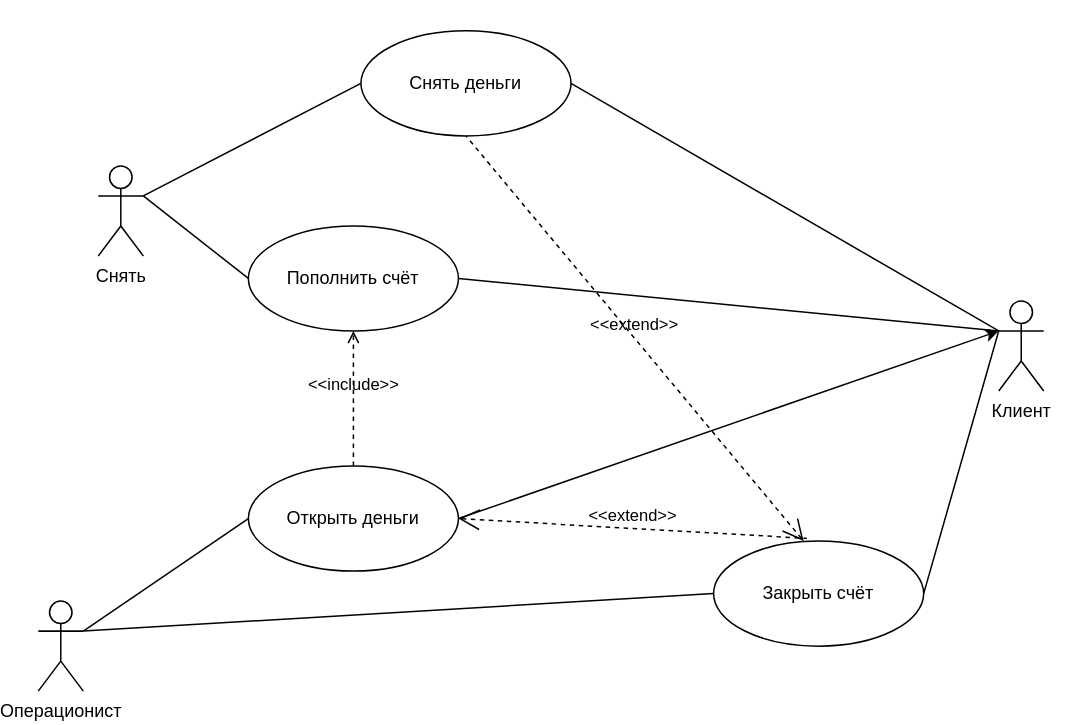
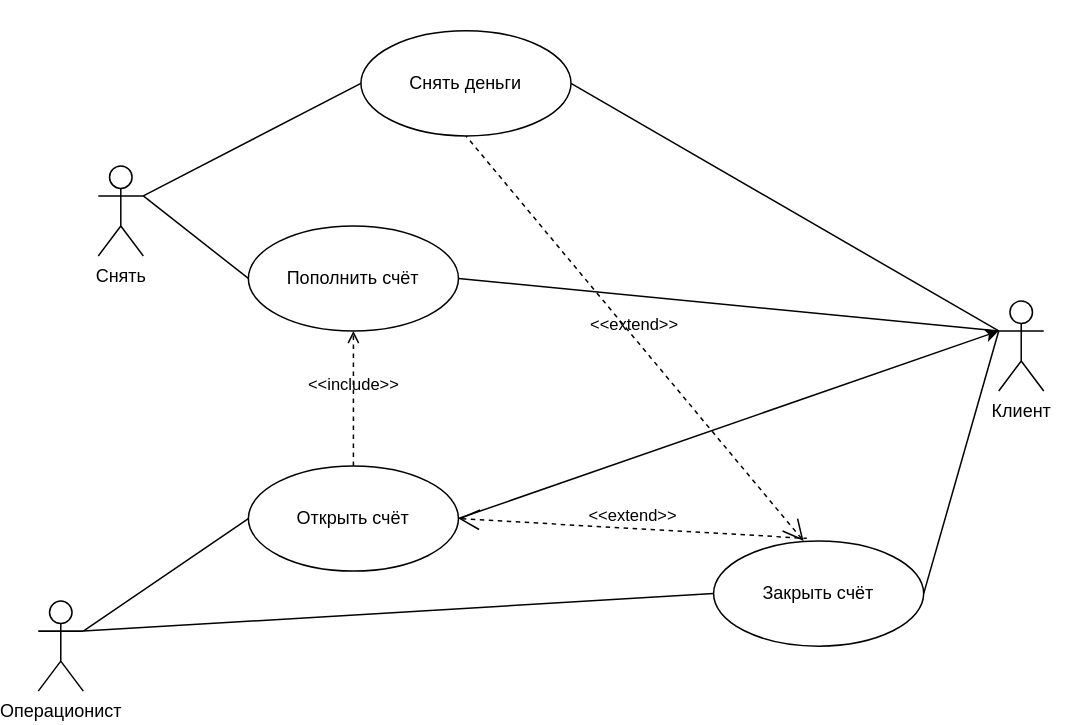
node "Открыть деньги": label "Открыть деньги" -> "Открыть счёт"
